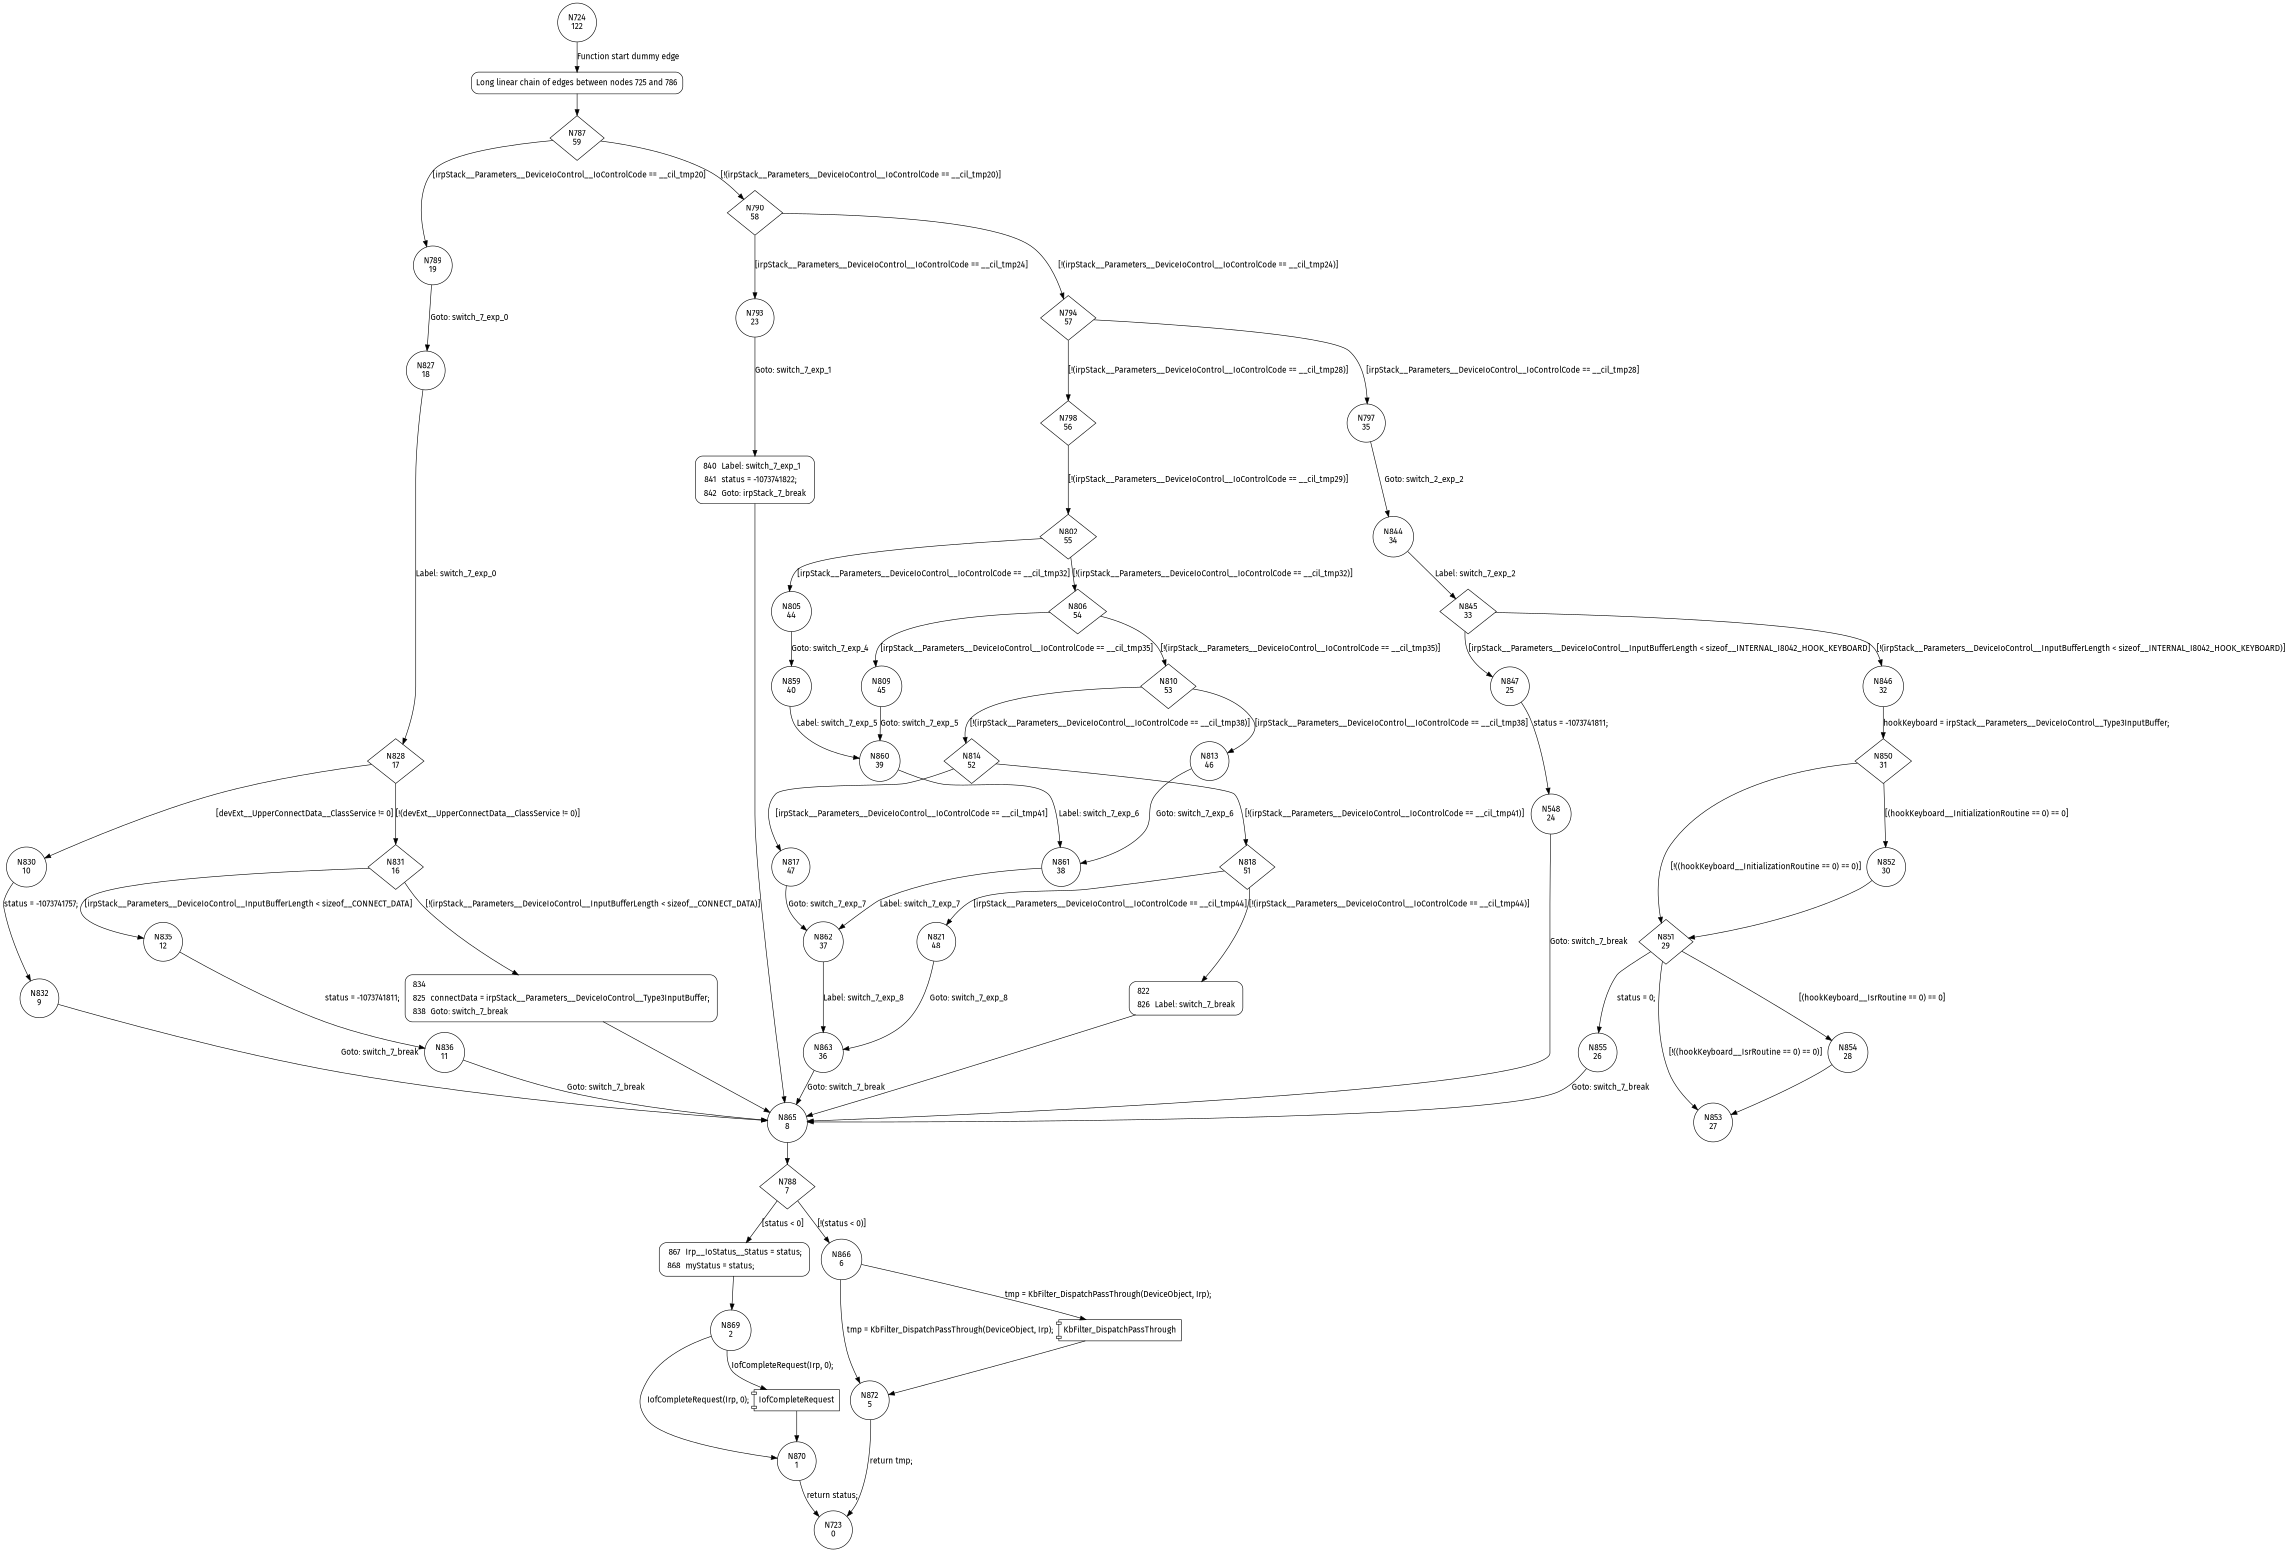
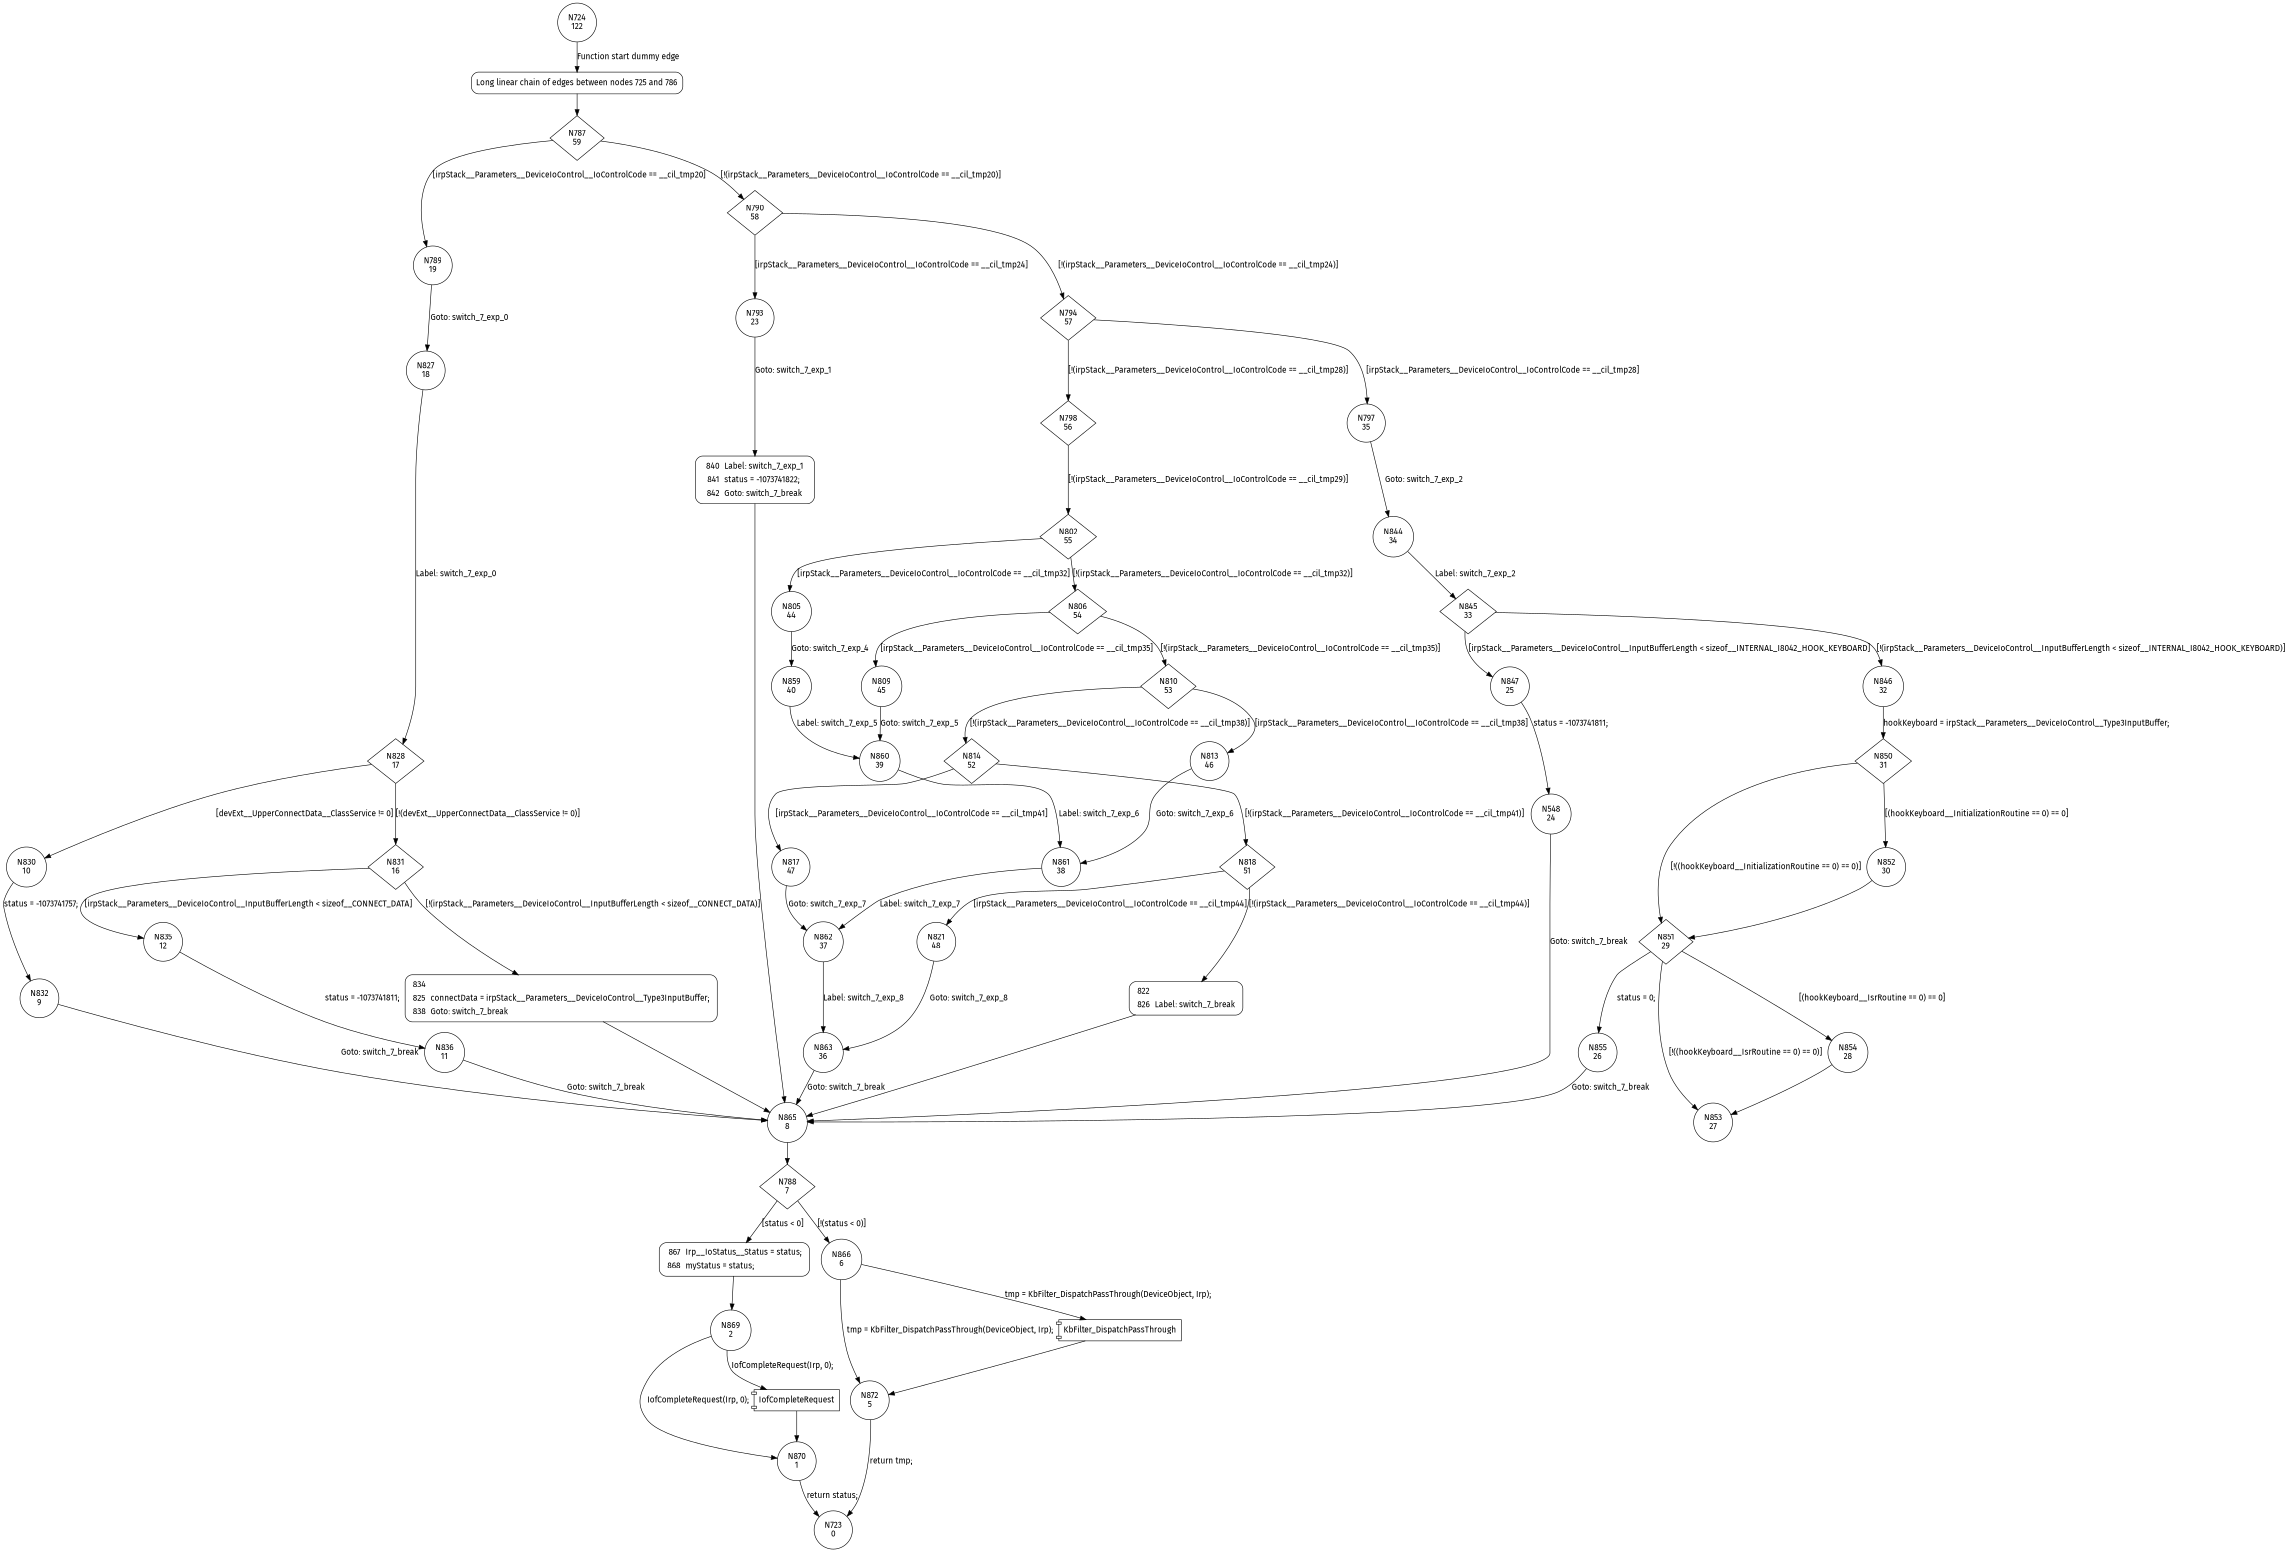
edge "N797 35" -> "N844 34": label "Goto: switch_2_exp_2" -> "Goto: switch_7_exp_2"
node "840": text "Goto: irpStack_7_break" -> "Goto: switch_7_break"
